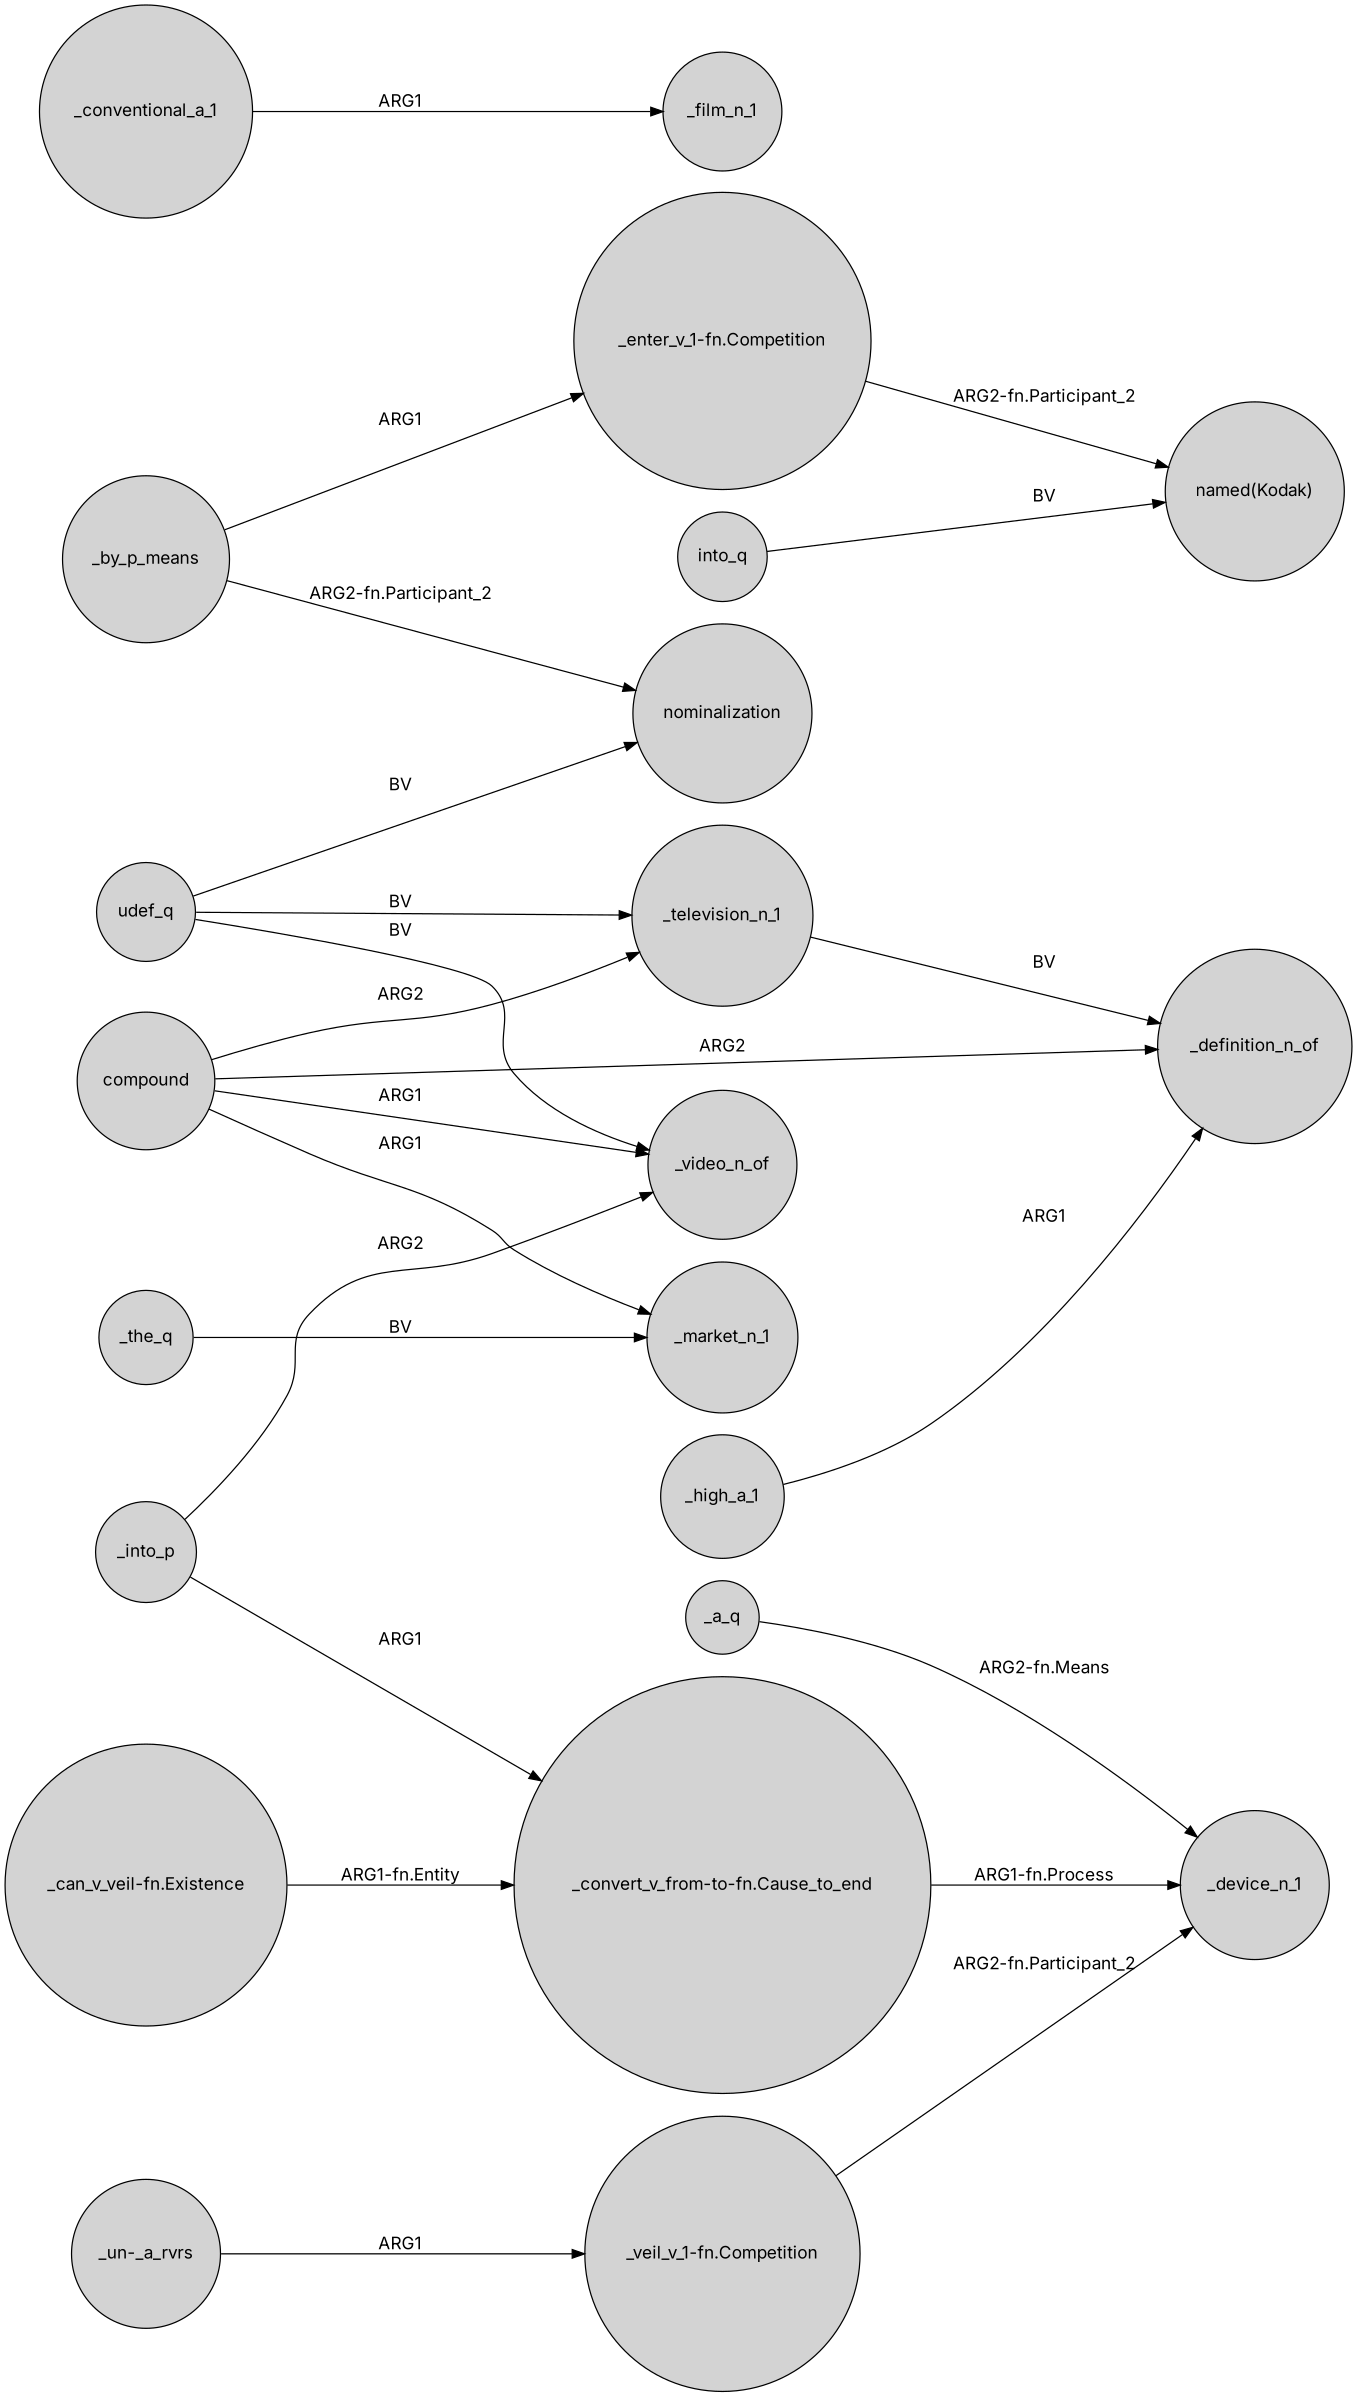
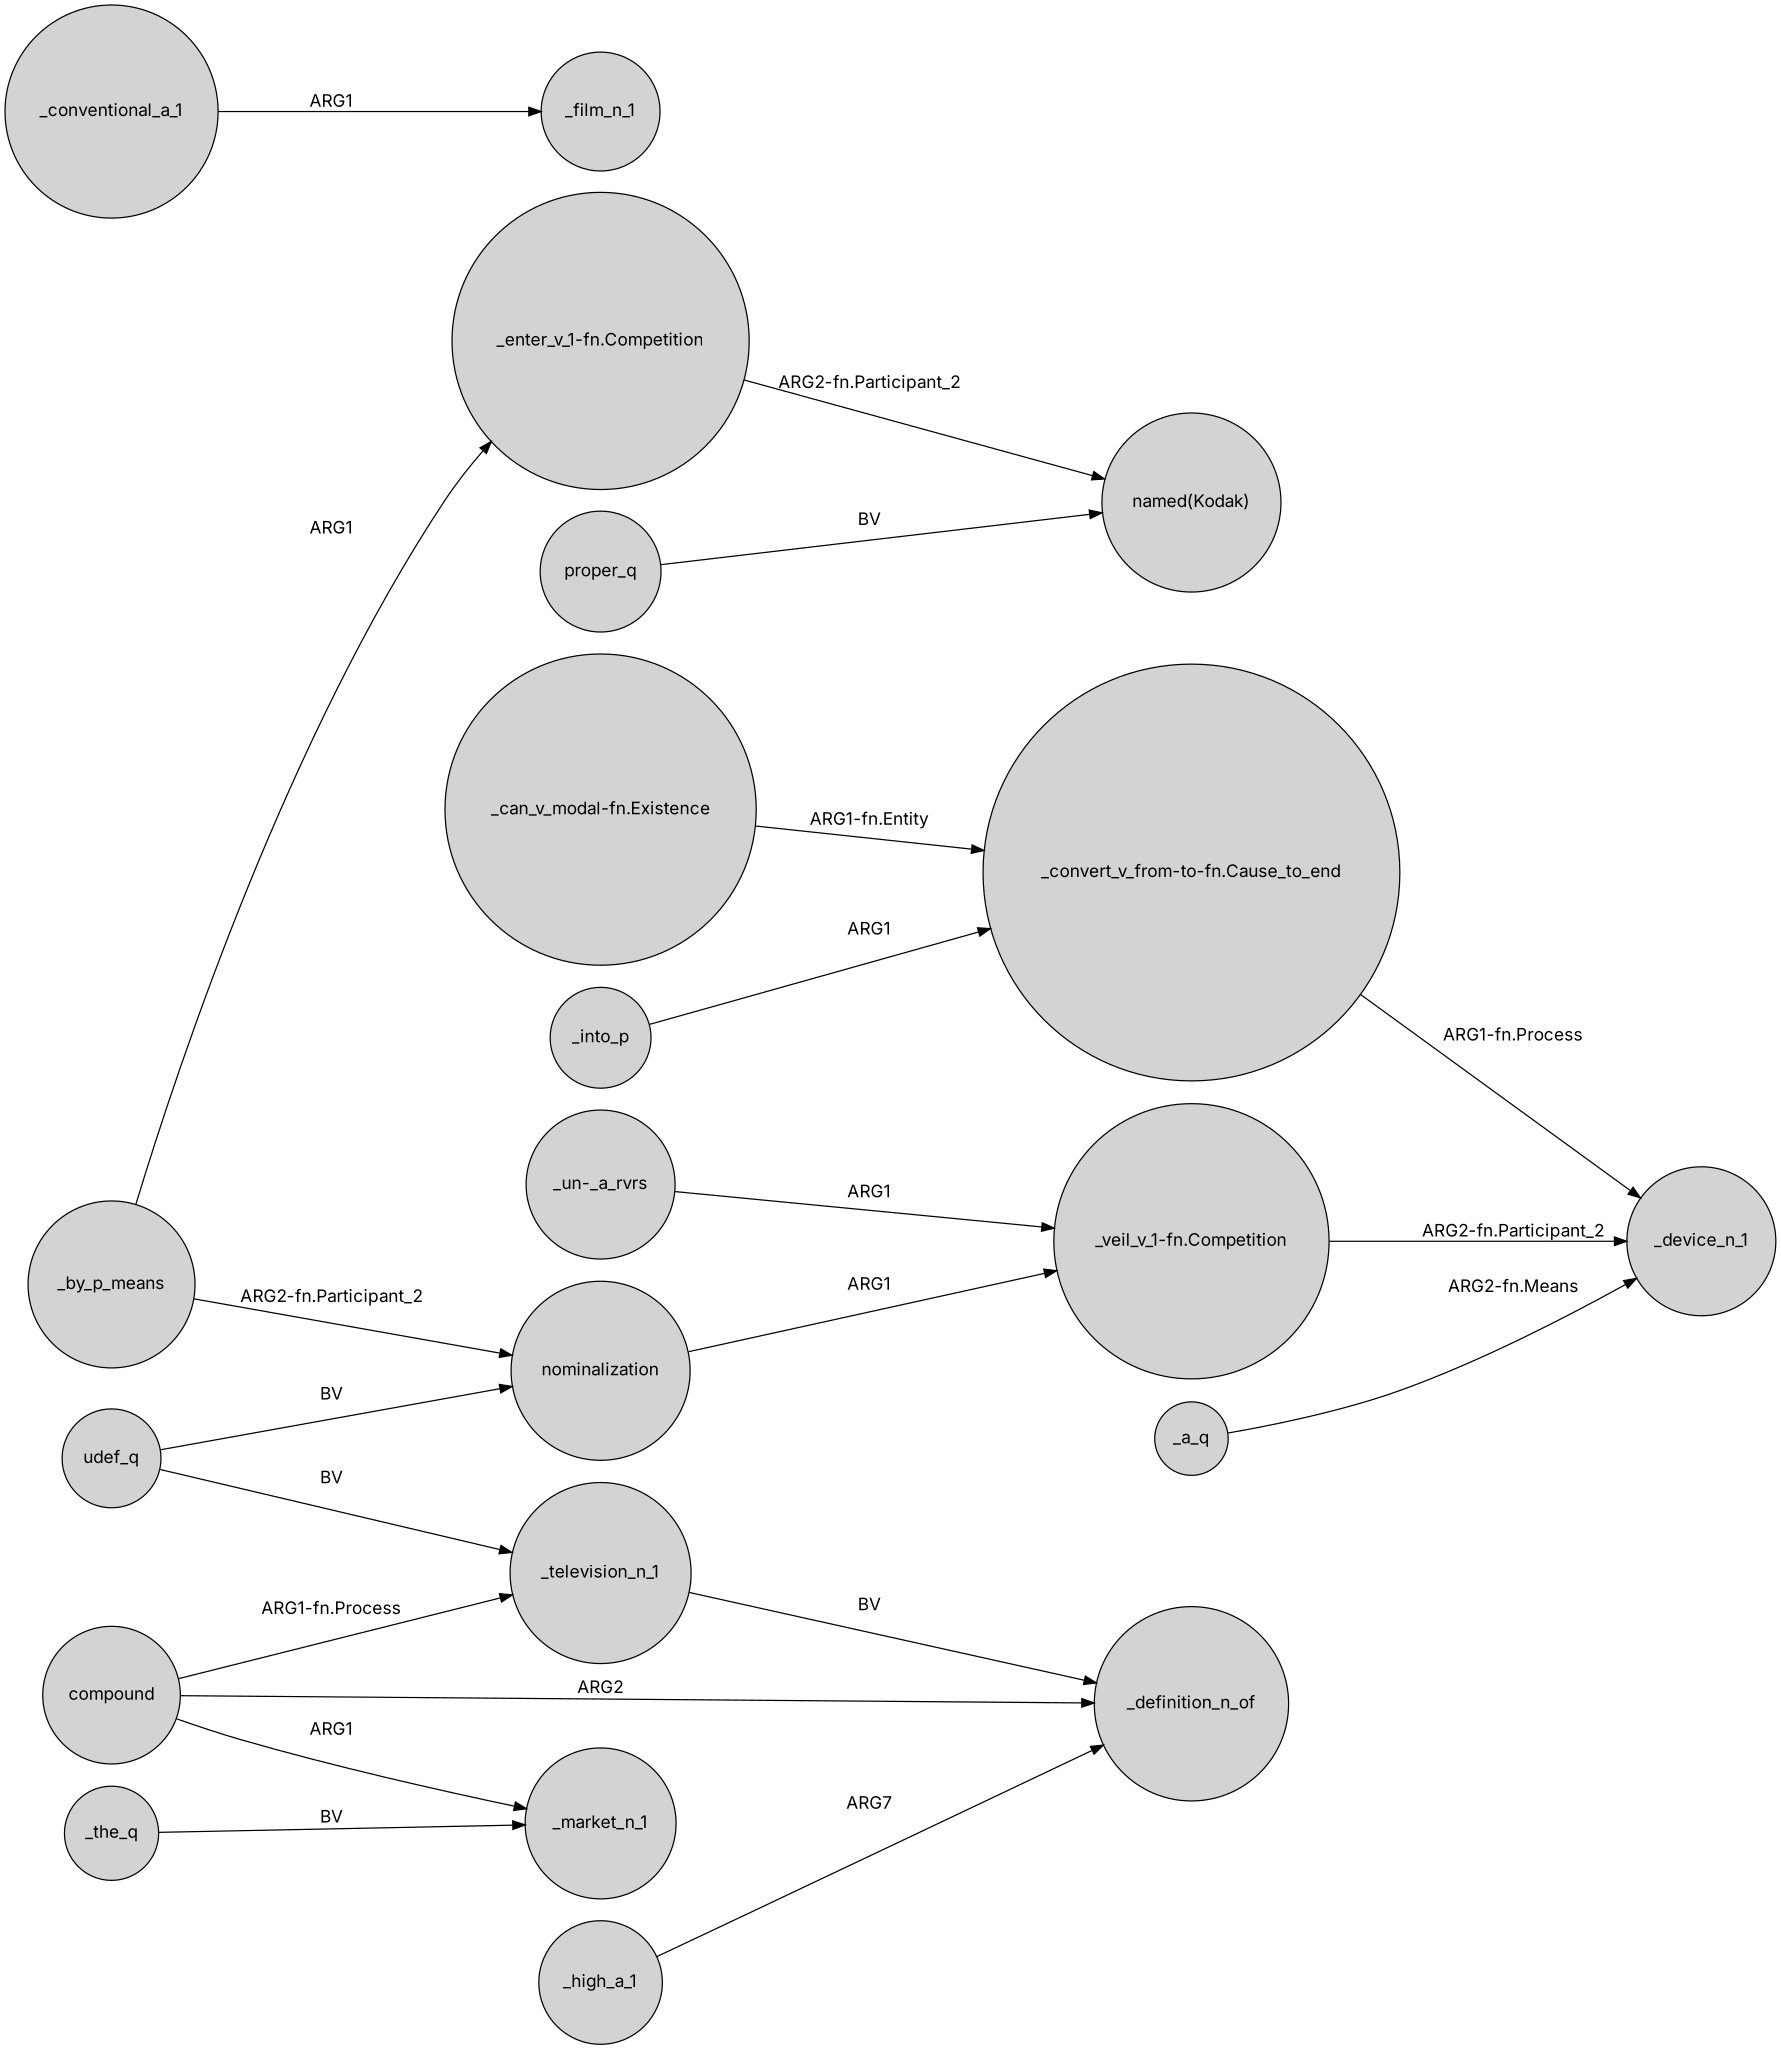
node "into_q": label "into_q" -> "proper_q"
edge "compound" -> "_television_n_1": label "ARG2" -> "ARG1-fn.Process"
node "_video_n_of": removed
edge "_high_a_1" -> "_definition_n_of": label "ARG1" -> "ARG7"
edge "nominalization" -> "_veil_v_1-fn.Competition": added, label "ARG1"
node "_can_v_veil-fn.Existence": label "_can_v_veil-fn.Existence" -> "_can_v_modal-fn.Existence"
